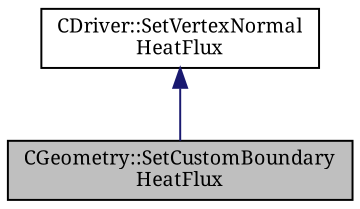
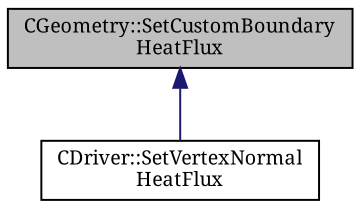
edge "CGeometry::SetCustomBoundary HeatFlux" -> "CDriver::SetVertexNormal HeatFlux": reversed
